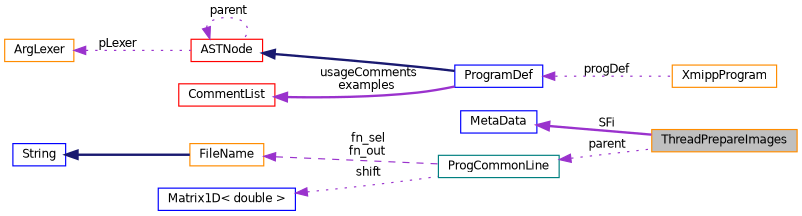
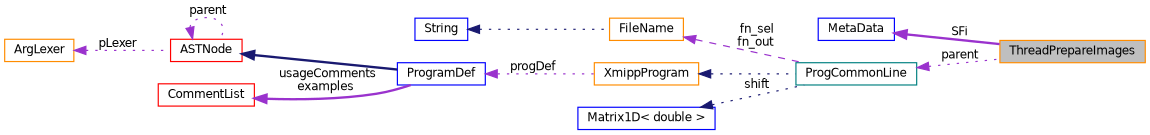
edge "ProgCommonLine" -> "XmippProgram": added
edge "FileName" -> "String": style bold -> dotted
edge "ProgCommonLine" -> "Matrix1D< double >": color darkorchid3 -> midnightblue
